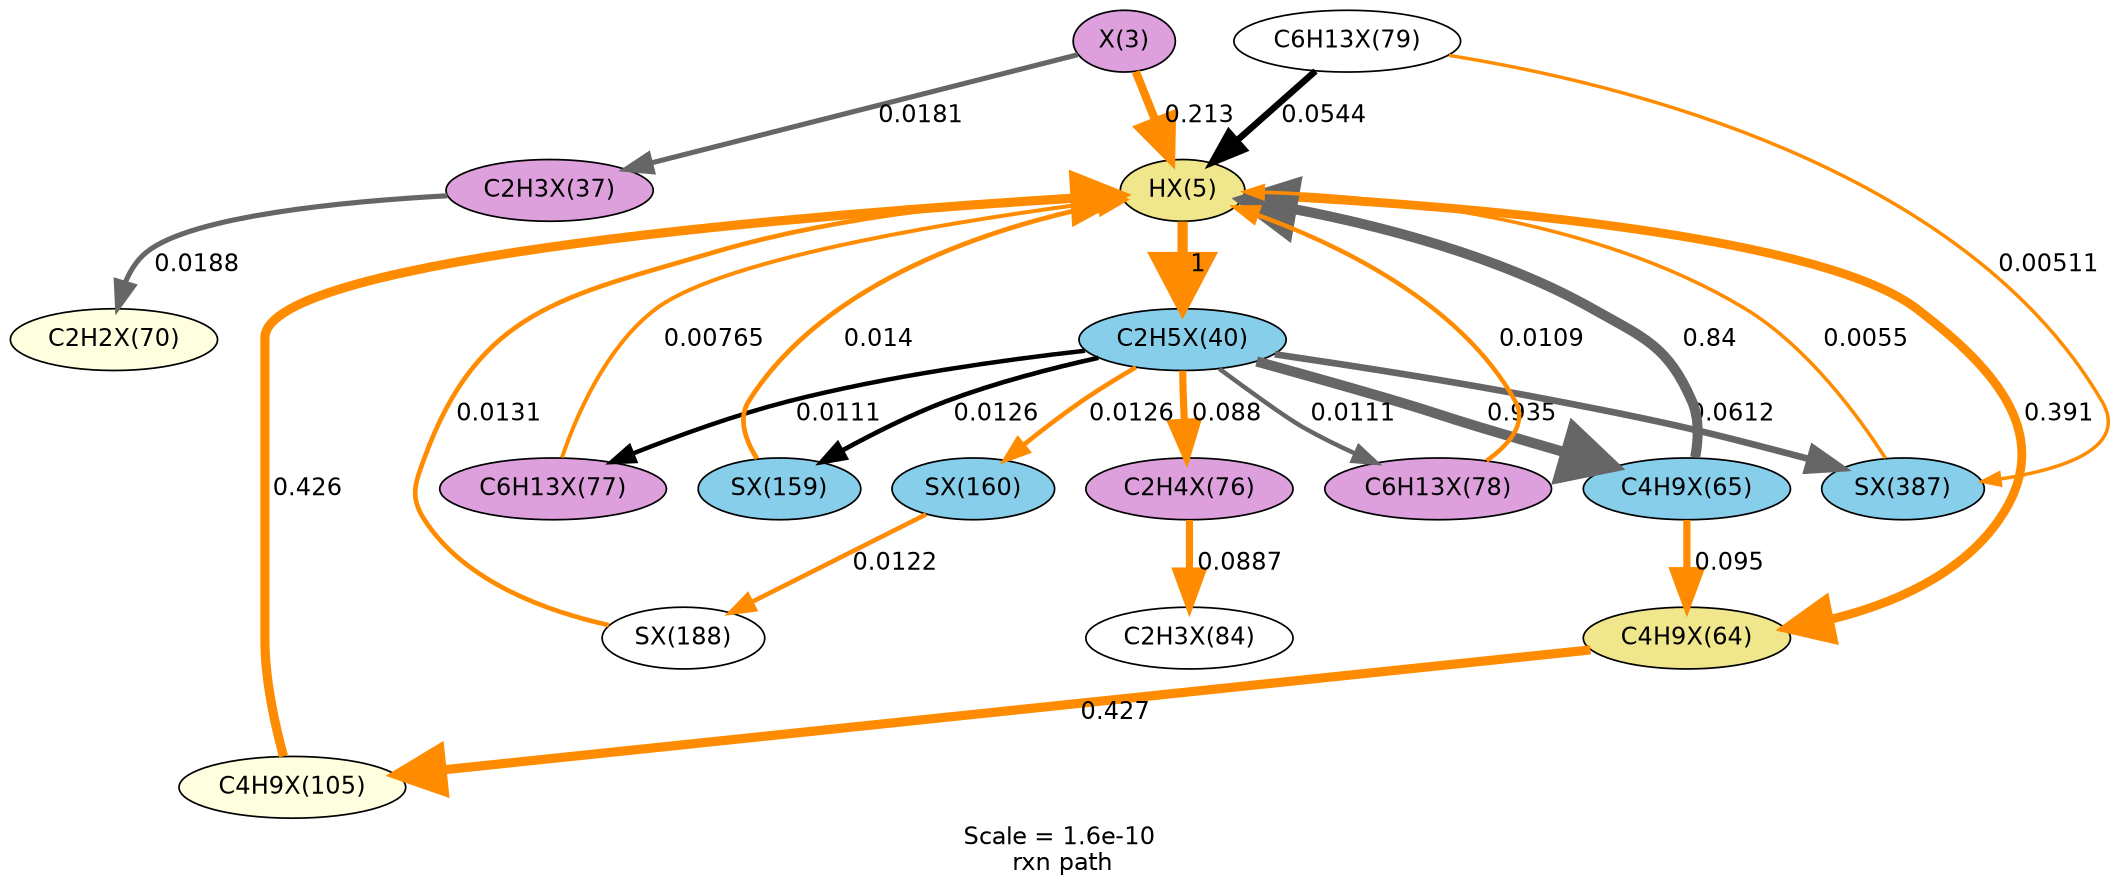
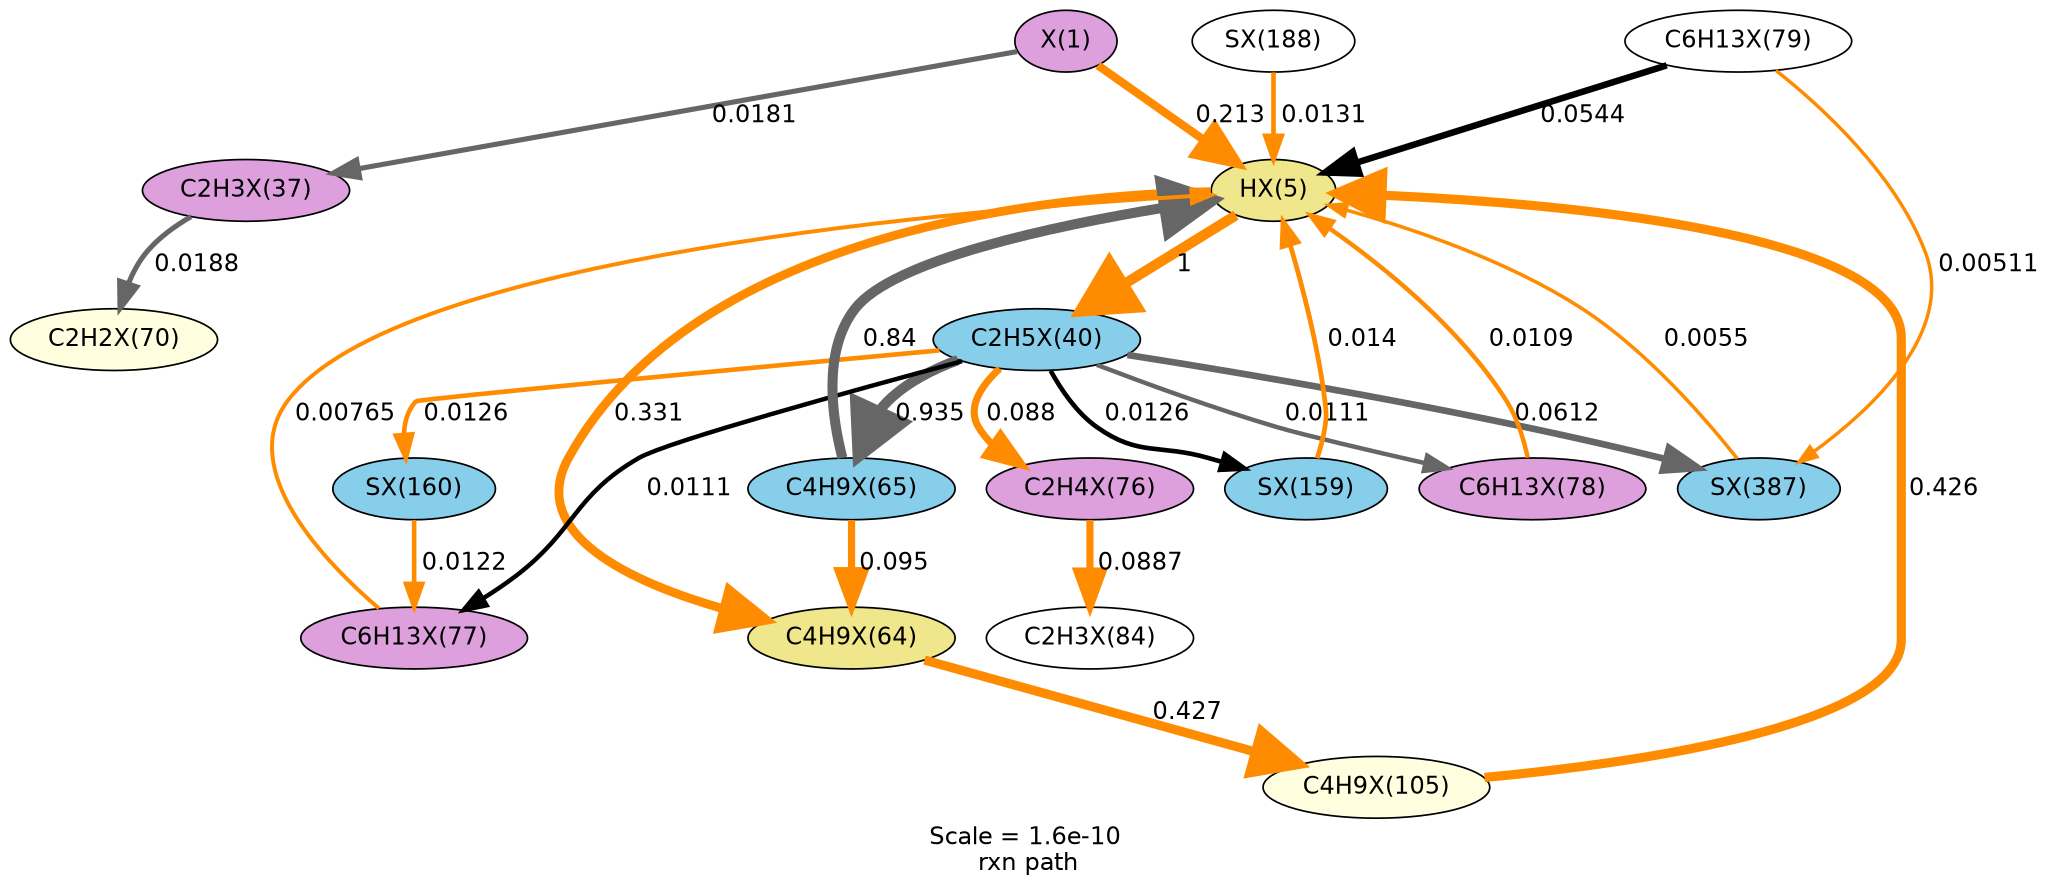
node "X(3)": label "X(3)" -> "X(1)"
edge "HX(5)" -> "C4H9X(64)": label " 0.391" -> " 0.331"
edge "SX(160)" -> "SX(188)": now "SX(160)" -> "C6H13X(77)"
